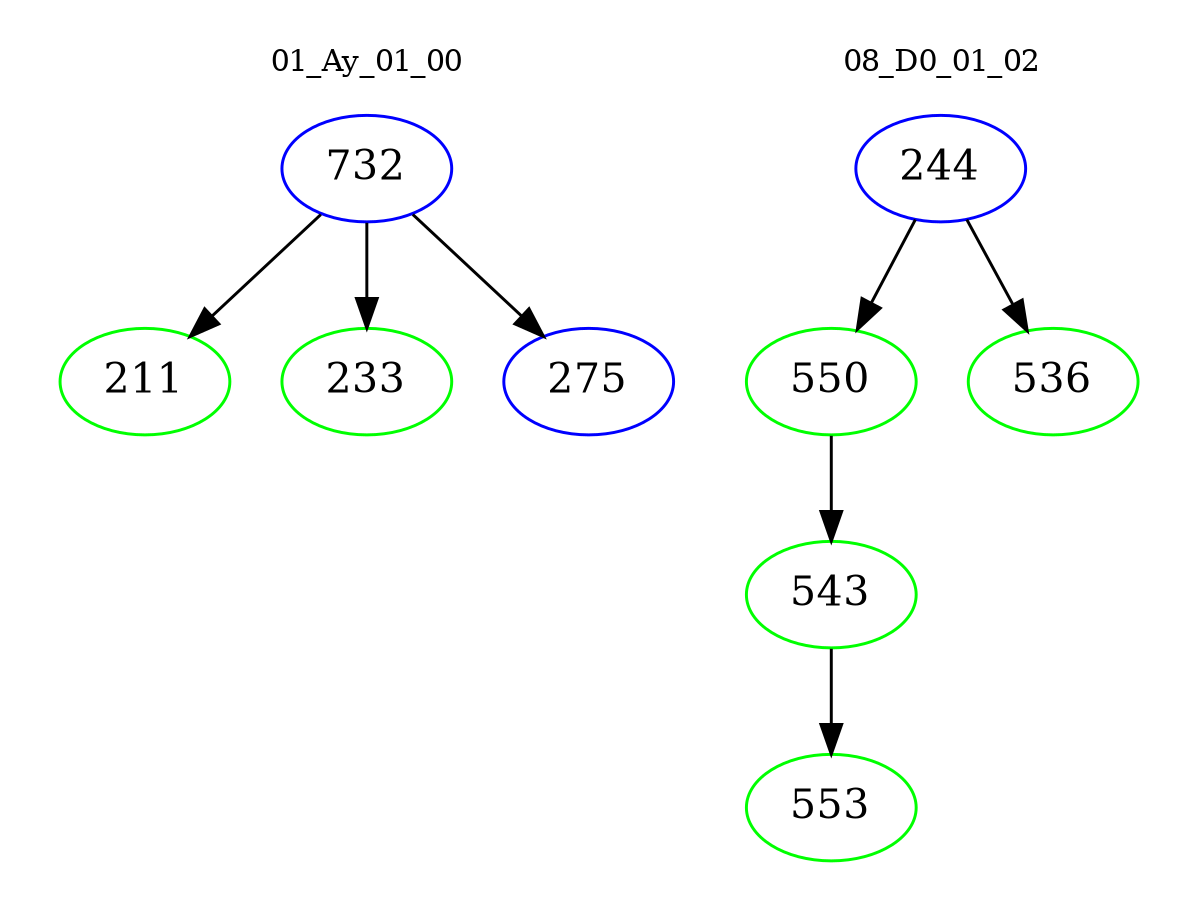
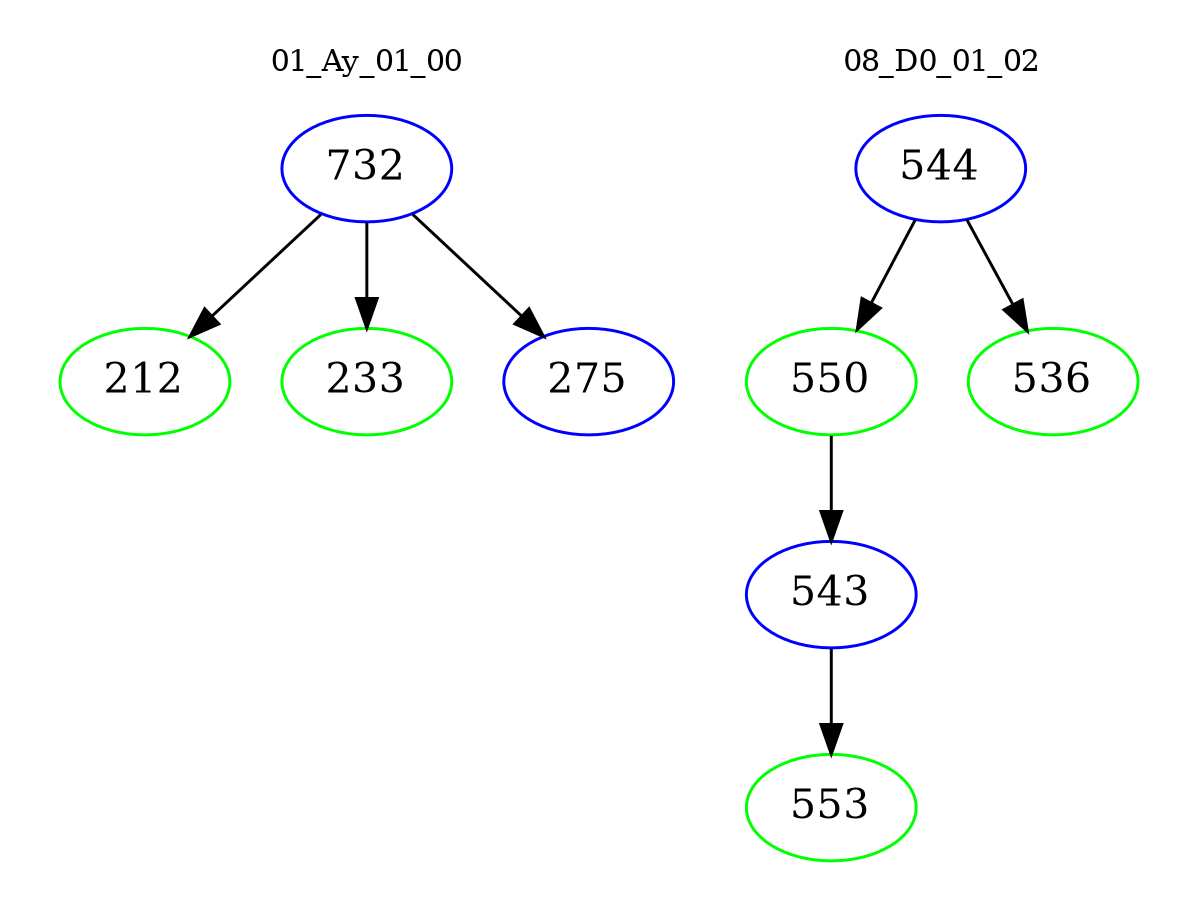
node "244": label "244" -> "544"
node "211": label "211" -> "212"
node "543": color green -> blue
